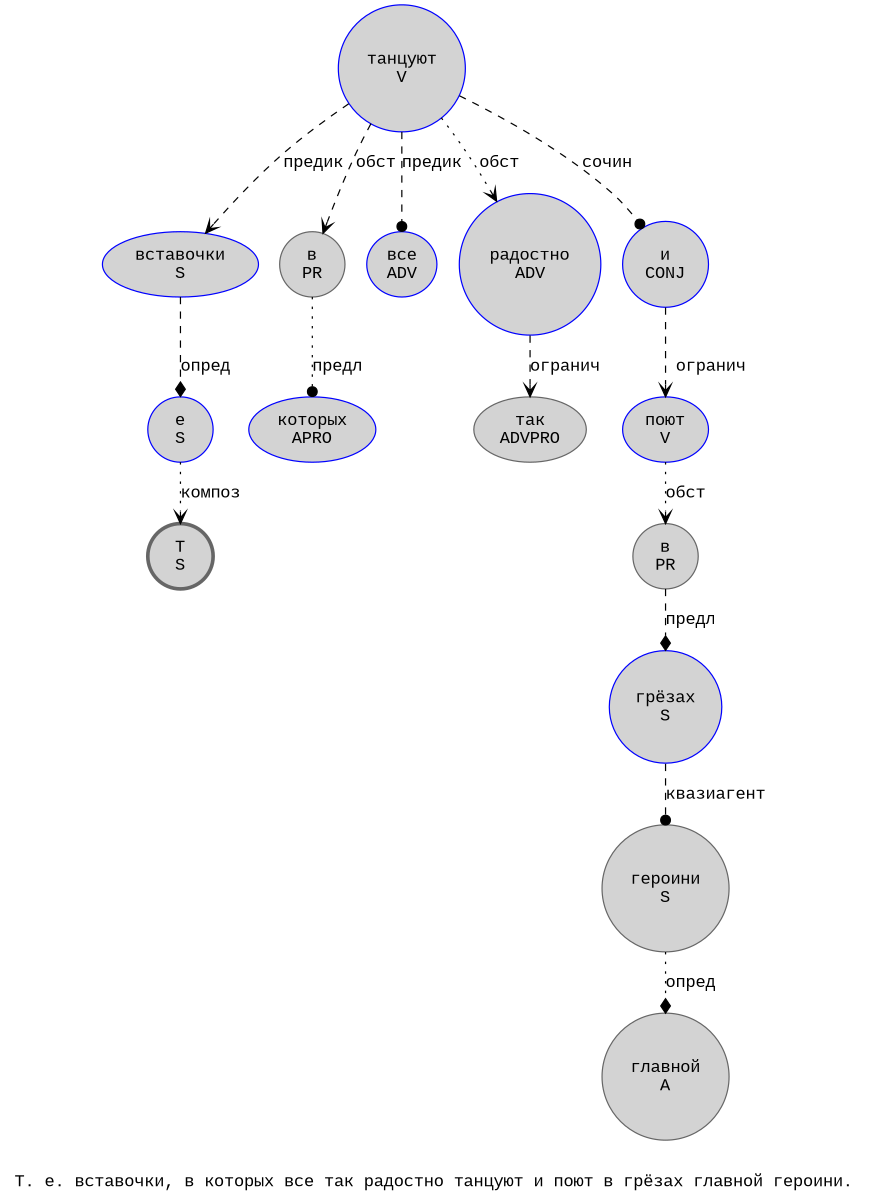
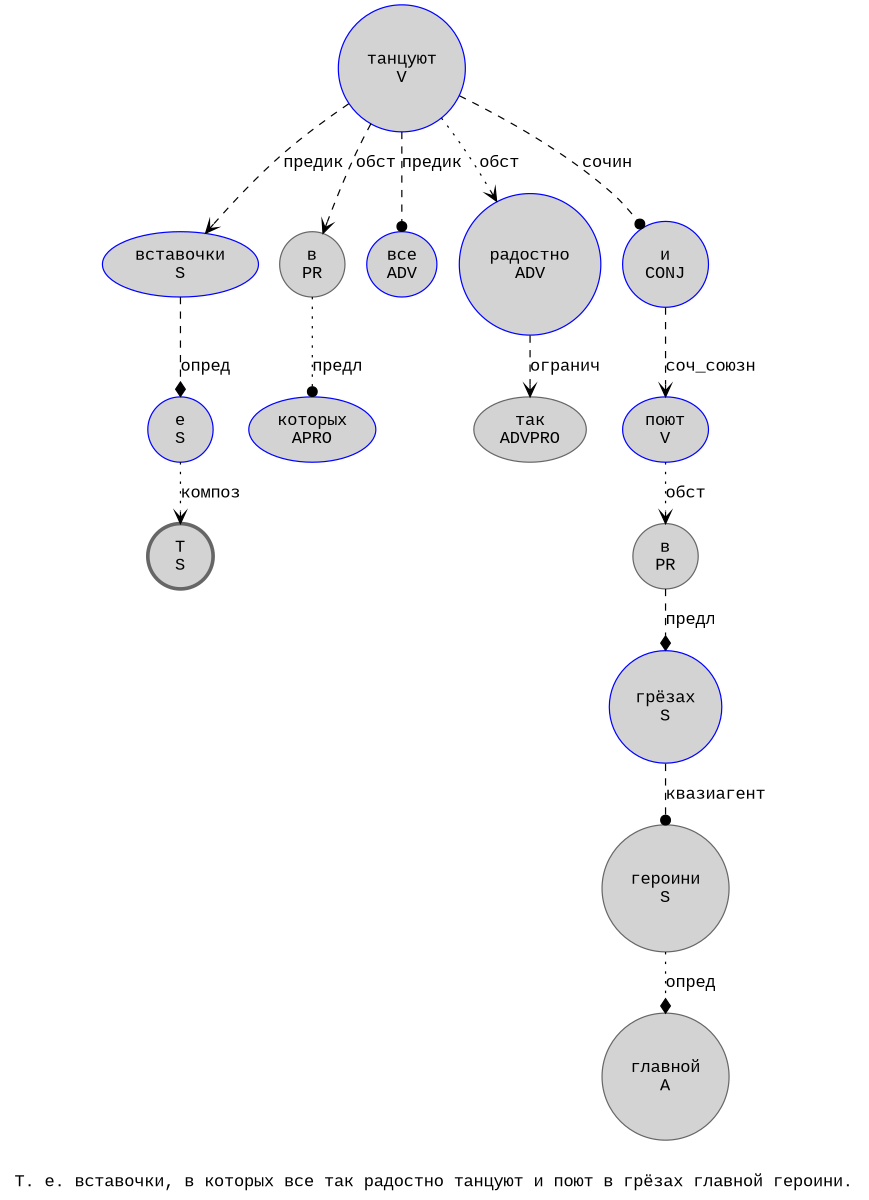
edge "и CONJ" -> "поют V": label "огранич" -> "соч_союзн"
